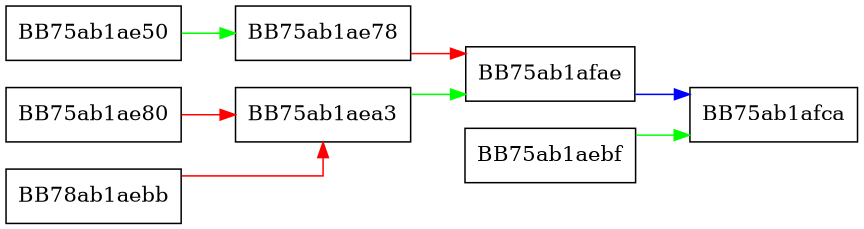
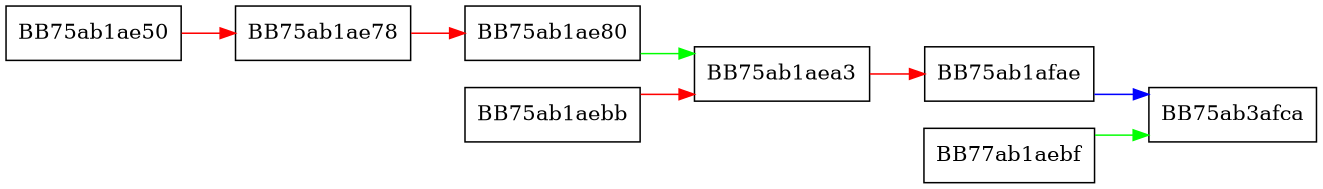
edge "BB75ab1ae50" -> "BB75ab1ae78": color green -> red
edge "BB75ab1ae78" -> "BB75ab1afae": now "BB75ab1ae78" -> "BB75ab1ae80"
edge "BB75ab1aea3" -> "BB75ab1afae": color green -> red
edge "BB75ab1ae80" -> "BB75ab1aea3": color red -> green
node "BB75ab1afca": label "BB75ab1afca" -> "BB75ab3afca"
node "BB75ab1aebf": label "BB75ab1aebf" -> "BB77ab1aebf"
node "BB78ab1aebb": label "BB78ab1aebb" -> "BB75ab1aebb"
